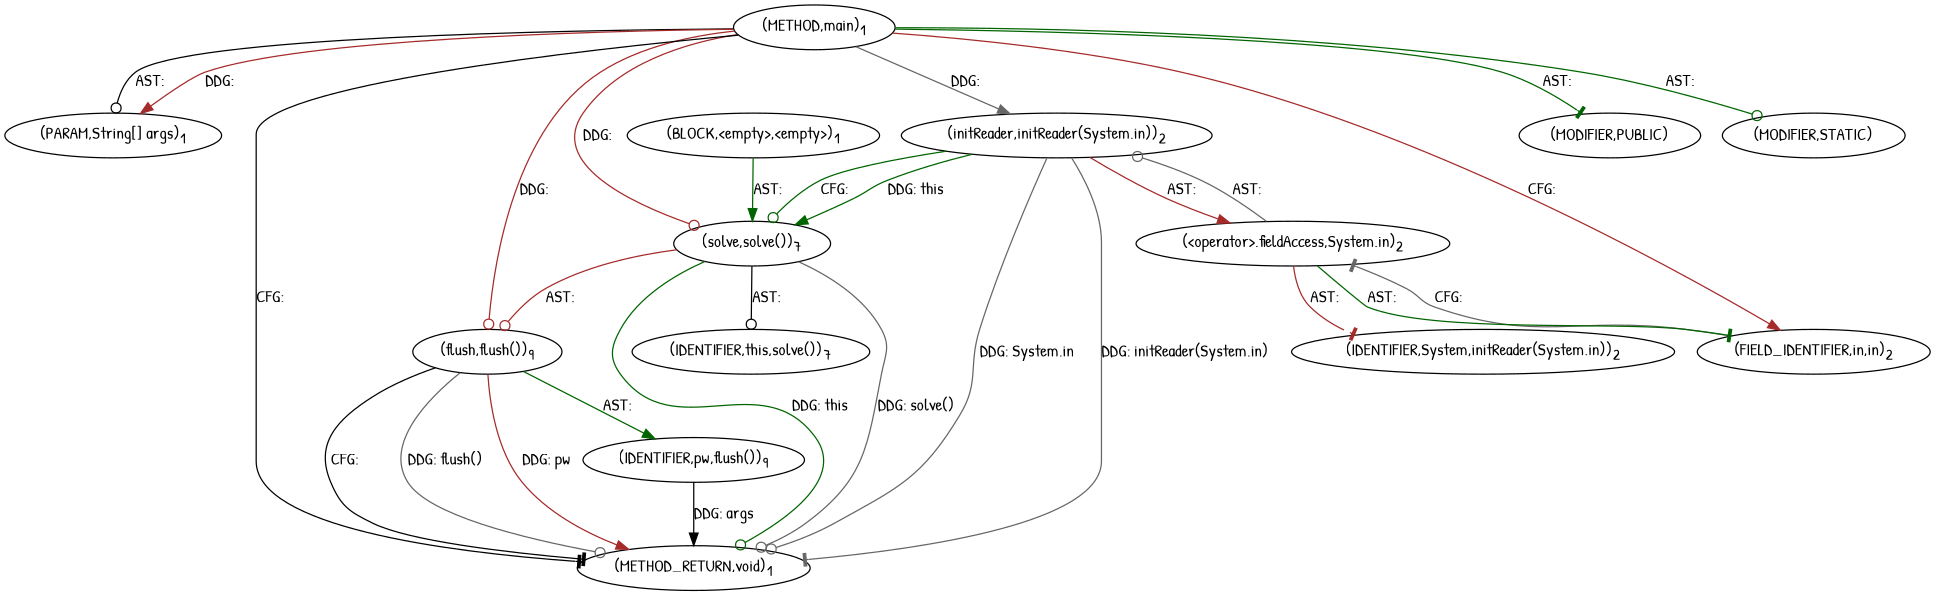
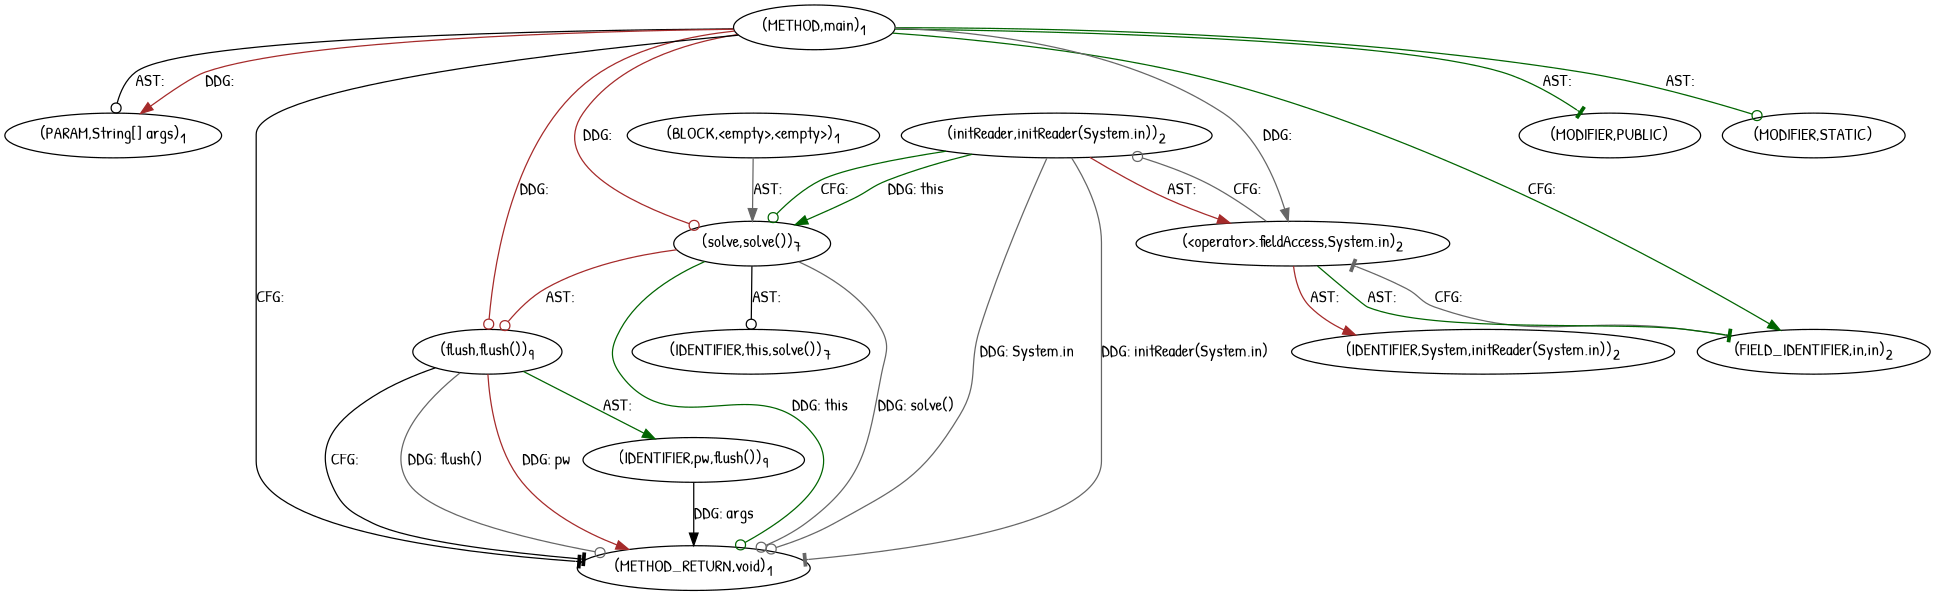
edge "(METHOD,main)" -> "(initReader,initReader(System.in))": now "(METHOD,main)" -> "(<operator>.fieldAccess,System.in)"
edge "(METHOD,main)" -> "(FIELD_IDENTIFIER,in,in)": color brown -> darkgreen
edge "(BLOCK,<empty>,<empty>)" -> "(solve,solve())": color darkgreen -> gray40
edge "(<operator>.fieldAccess,System.in)" -> "(initReader,initReader(System.in))": label "AST: " -> "CFG: "
edge "(<operator>.fieldAccess,System.in)" -> "(IDENTIFIER,System,initReader(System.in))": arrowhead tee -> normal
